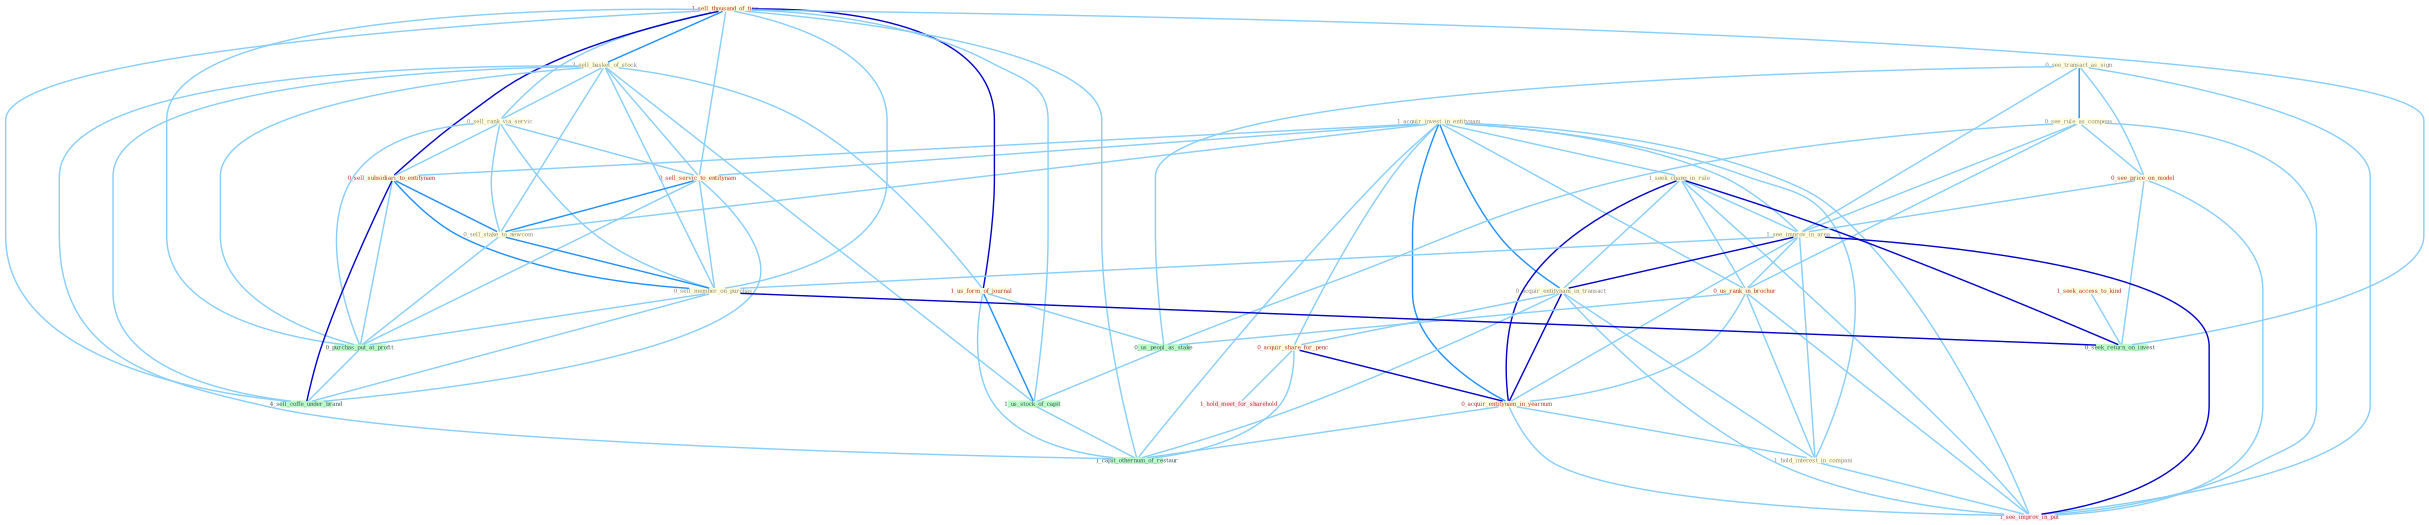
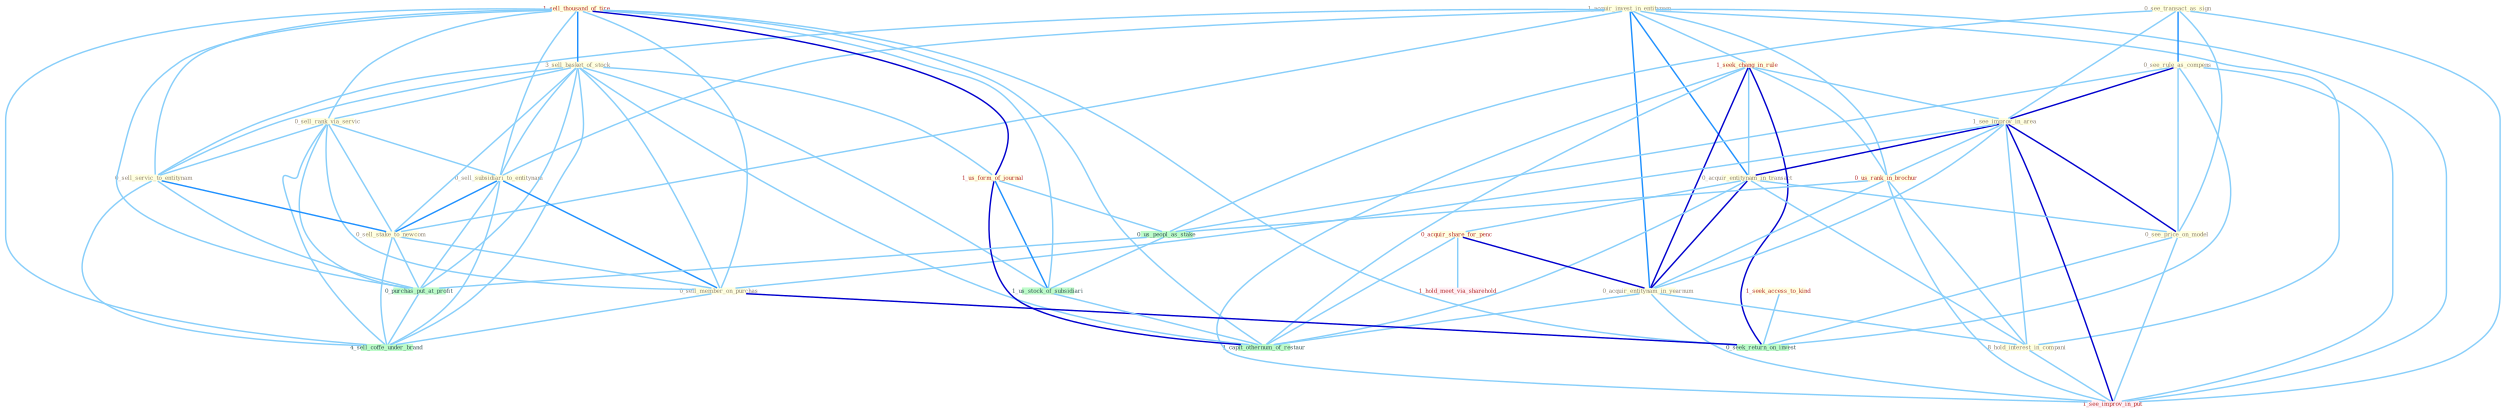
edge "1_sell_thousand_of_tire" -- "0_sell_subsidiari_to_entitynam": color #0000cd -> #87cefa
edge "3_sell_basket_of_stock" -- "0_sell_subsidiari_to_entitynam": added
node "0_sell_subsidiari_to_entitynam": fontcolor #b22222 -> #8b7d6b
node "0_sell_servic_to_entitynam": fontcolor #b22222 -> #8b7d6b
node "1_seek_chang_in_rule": fontcolor #8b7d6b -> #b22222
edge "0_see_rule_as_compens" -- "1_see_improv_in_area": color #87cefa -> #0000cd
node "0_see_price_on_model": fontcolor #b22222 -> #8b7d6b
edge "1_acquir_invest_in_entitynam" -- "1_see_improv_in_area": removed
edge "0_sell_rank_via_servic" -- "4_sell_coffe_under_brand": added
edge "0_see_rule_as_compens" -- "0_us_rank_in_brochur": now "0_see_rule_as_compens" -- "0_seek_return_on_invest"
edge "0_see_price_on_model" -- "1_see_improv_in_area": color #87cefa -> #0000cd
edge "1_acquir_invest_in_entitynam" -- "0_acquir_share_for_penc": removed
edge "0_sell_servic_to_entitynam" -- "0_sell_member_on_purchas": removed
edge "0_sell_stake_to_newcom" -- "0_sell_member_on_purchas": color #1e90ff -> #87cefa
edge "0_sell_subsidiari_to_entitynam" -- "4_sell_coffe_under_brand": color #0000cd -> #87cefa
edge "1_acquir_invest_in_entitynam" -- "1_capit_othernum_of_restaur": now "1_seek_chang_in_rule" -- "1_capit_othernum_of_restaur"
edge "0_sell_stake_to_newcom" -- "4_sell_coffe_under_brand": added
edge "0_sell_member_on_purchas" -- "0_purchas_put_at_profit": now "0_us_peopl_as_stake" -- "0_purchas_put_at_profit"
node "1_us_stock_of_capit": label "1_us_stock_of_capit" -> "1_us_stock_of_subsidiari"
node "1_hold_meet_for_sharehold": label "1_hold_meet_for_sharehold" -> "1_hold_meet_via_sharehold"
node "0_acquir_entitynam_in_yearnum": fontcolor #b22222 -> #8b7d6b
edge "1_us_form_of_journal" -- "1_capit_othernum_of_restaur": color #87cefa -> #0000cd
edge "0_acquir_entitynam_in_transact" -- "1_see_improv_in_put": now "0_acquir_entitynam_in_transact" -- "0_see_price_on_model"
node "1_hold_interest_in_compani": label "1_hold_interest_in_compani" -> "8_hold_interest_in_compani"
